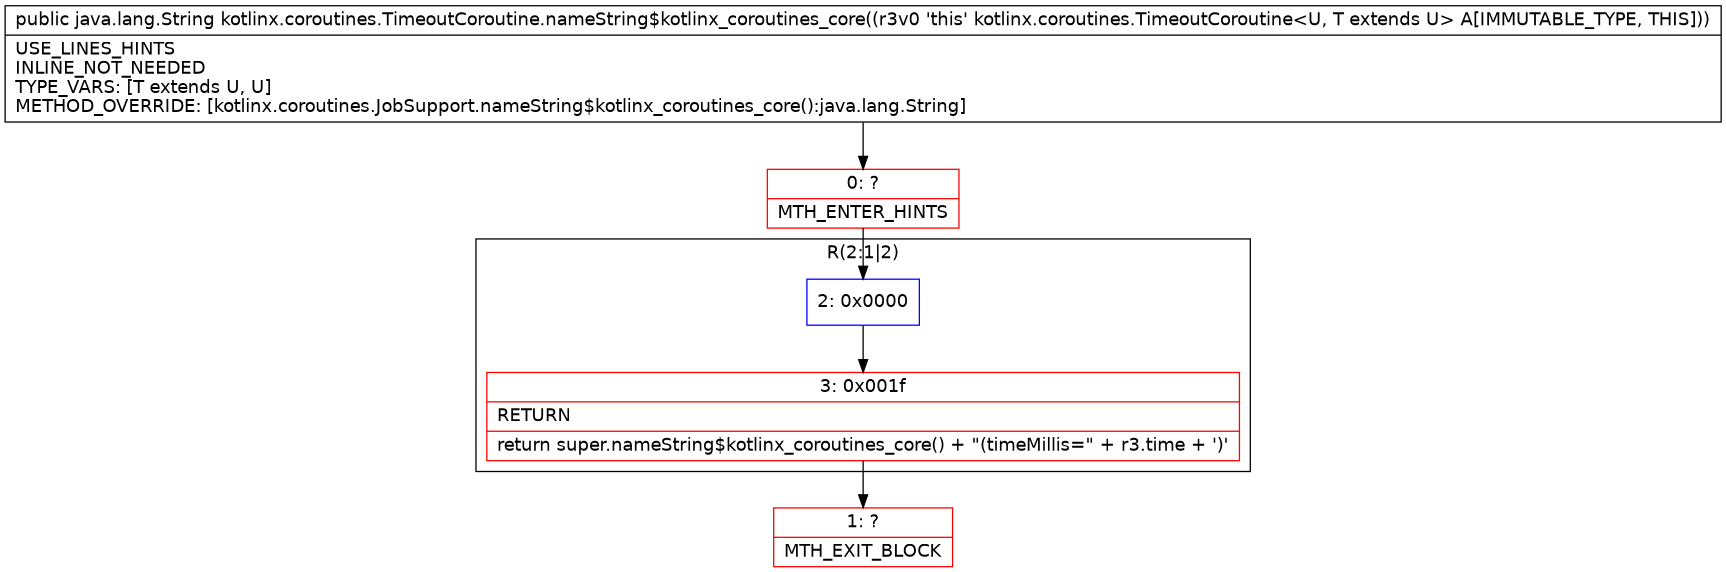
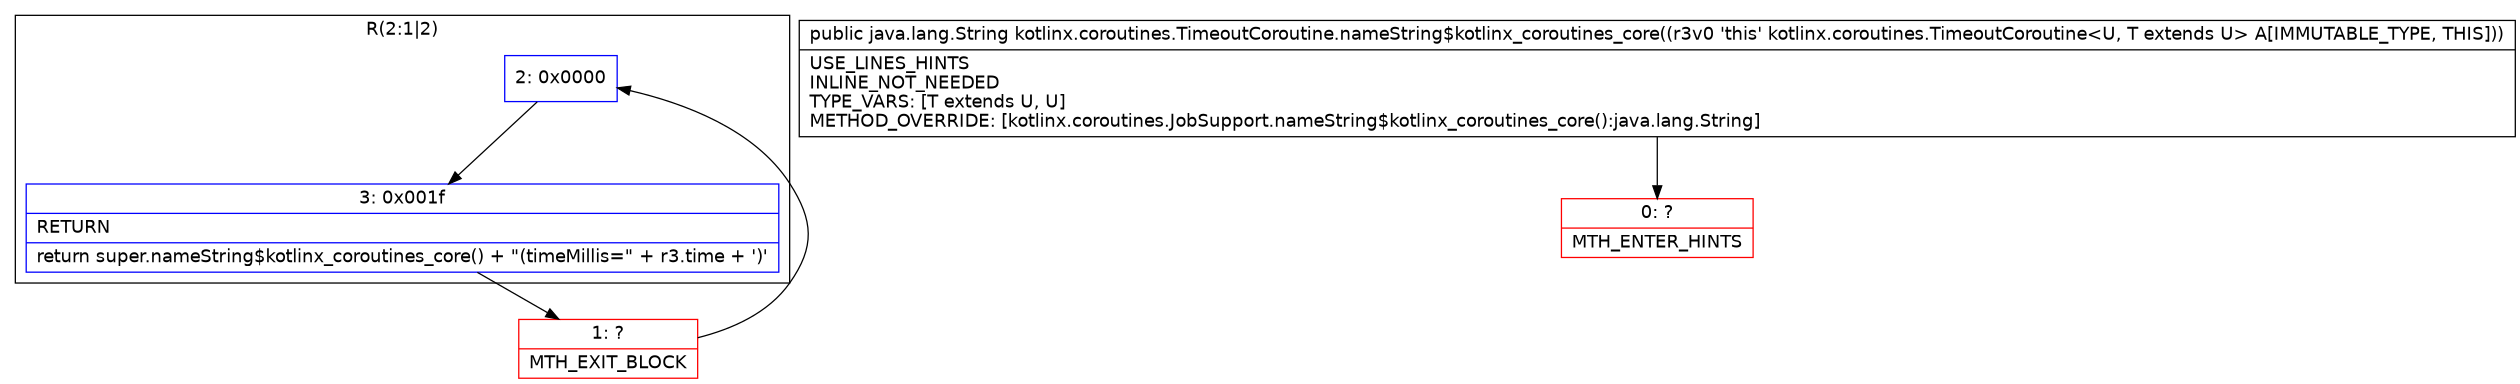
edge "0: ?" -> "2: 0x0000": now "1: ?" -> "2: 0x0000"
node "3: 0x001f": color red -> blue
